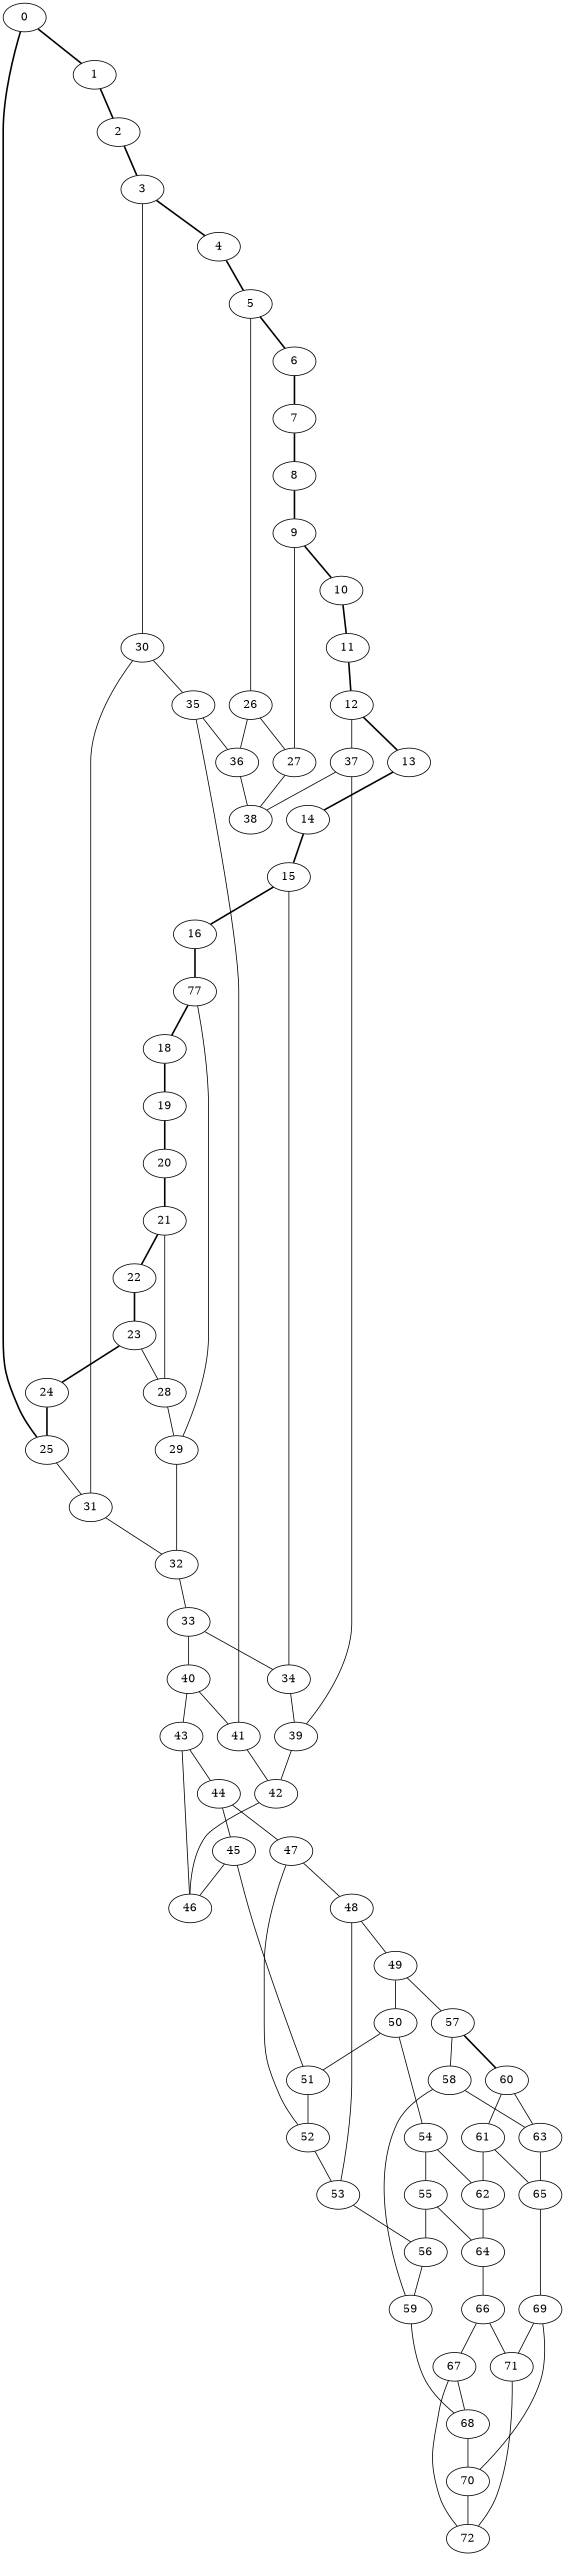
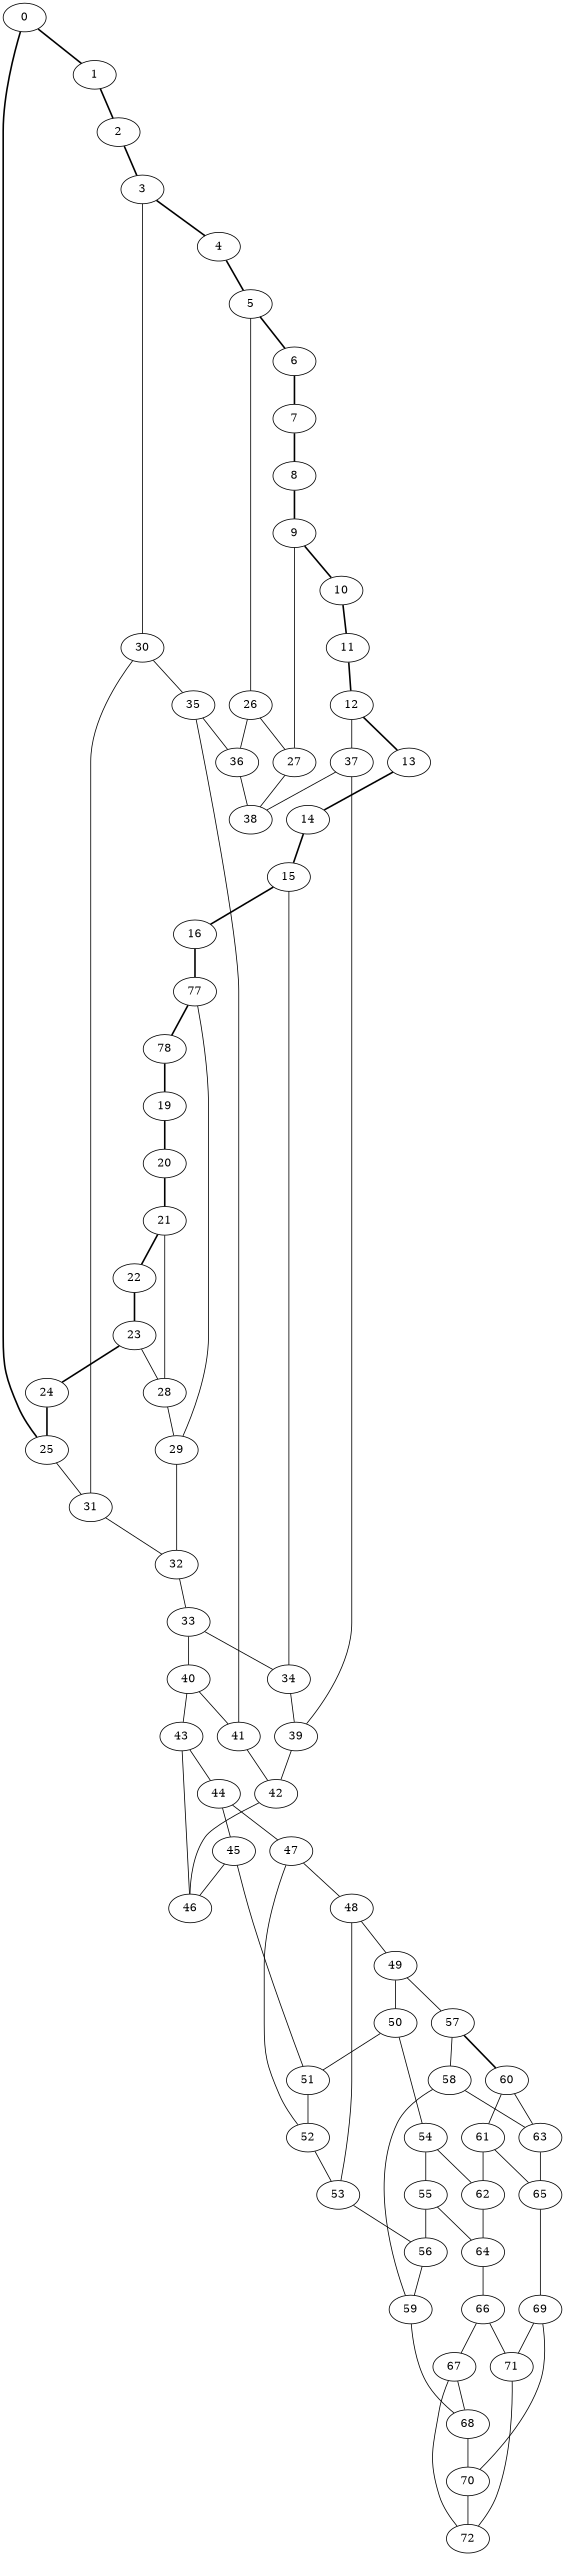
node "18": label "18" -> "78"
